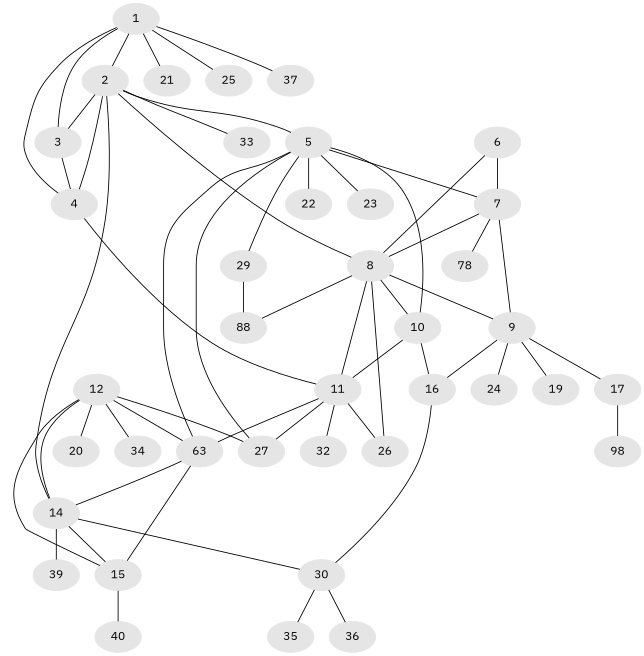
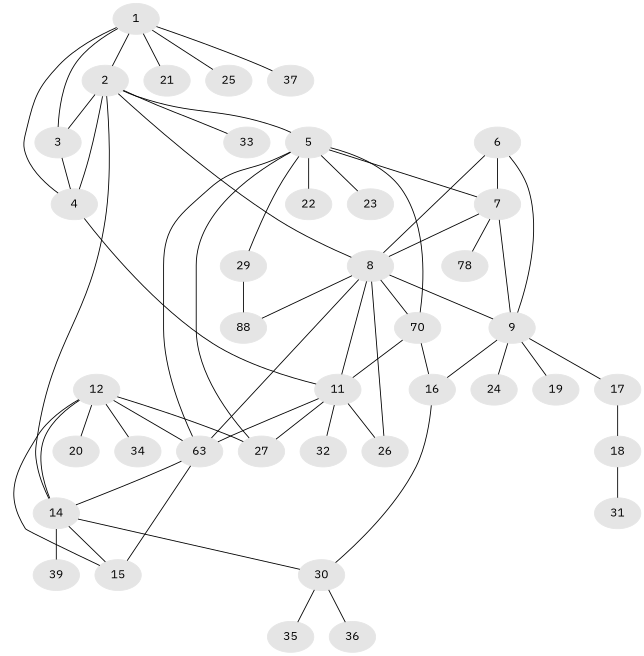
edge "6" -- "9": added
node "10": label "10" -> "70"
edge "8" -- "63": added
node "98": label "98" -> "18"
node "31": added
node "40": removed
